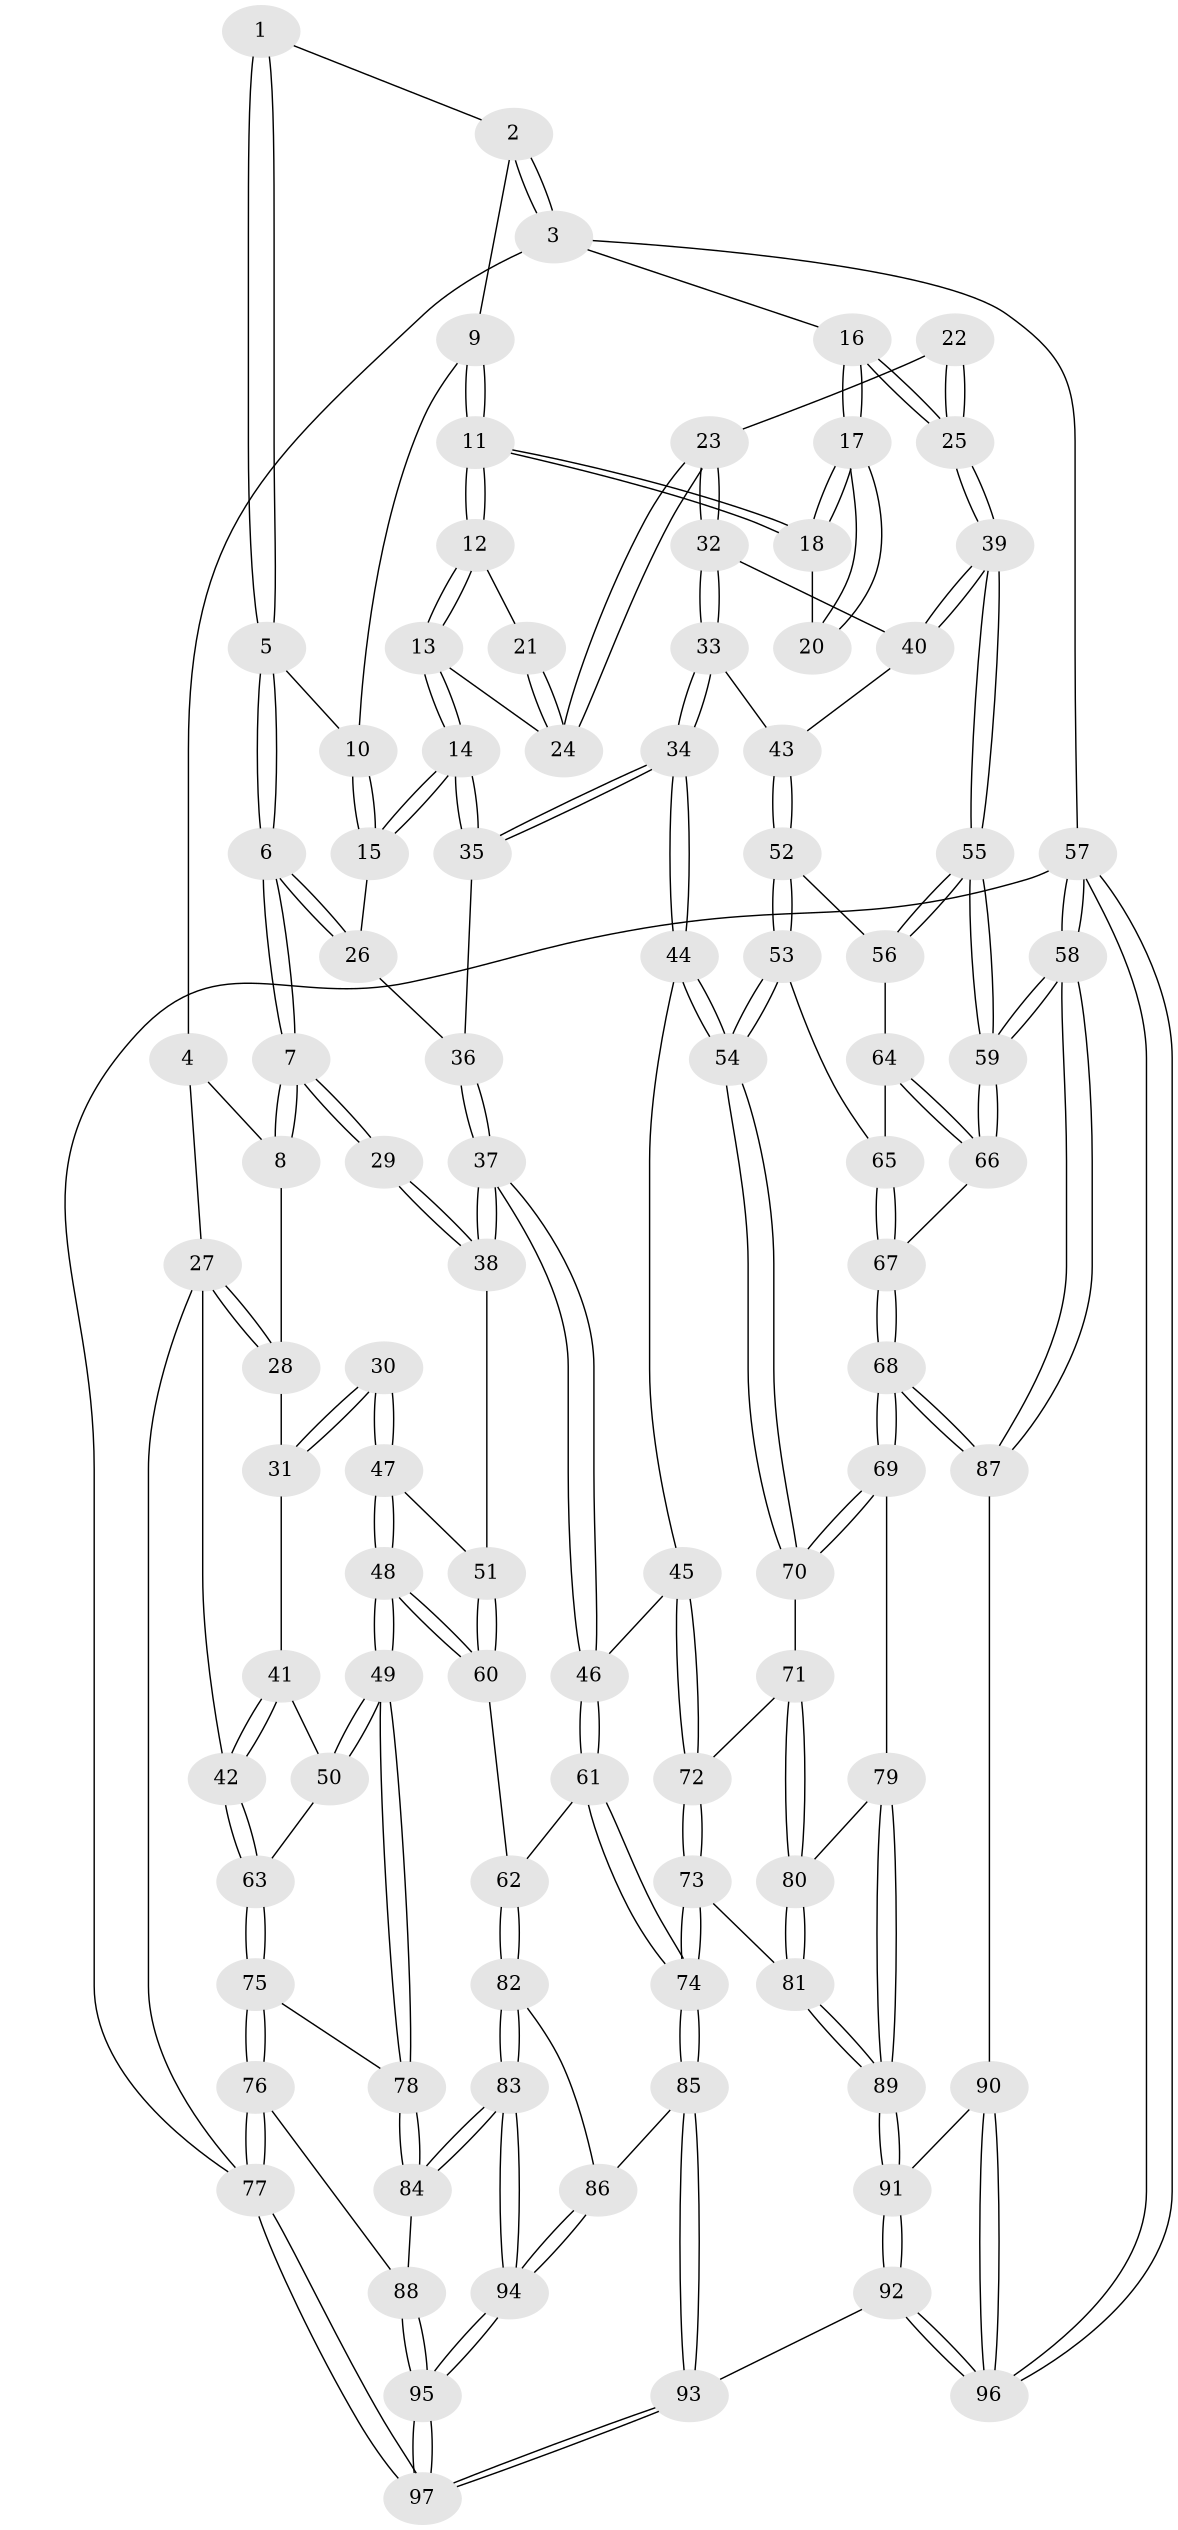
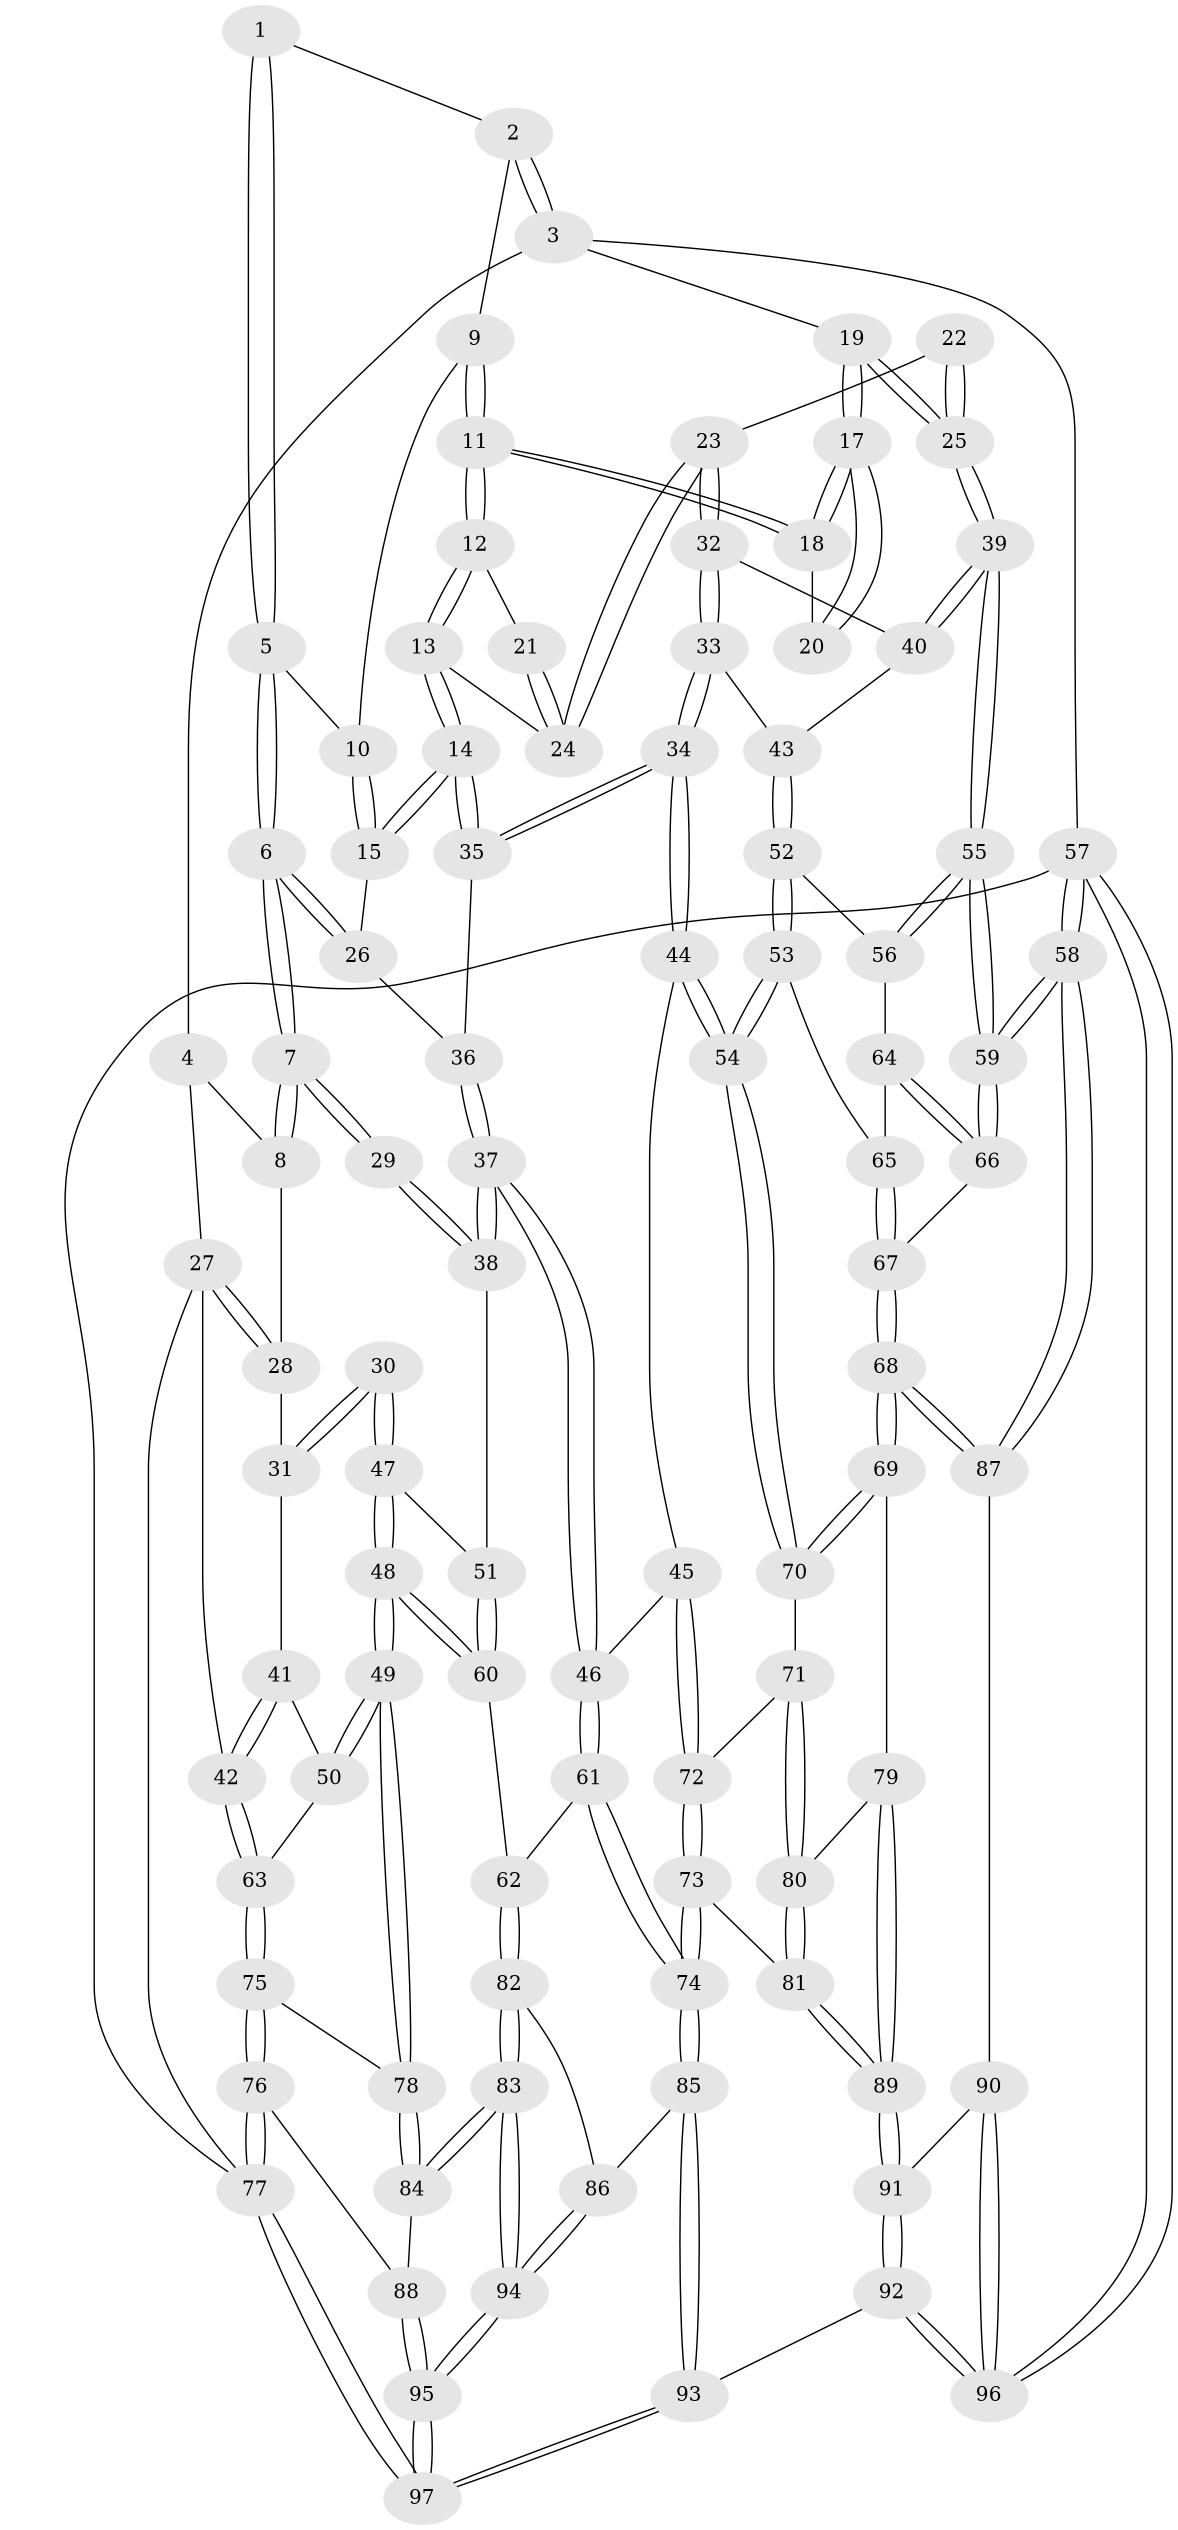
node "16": label "16" -> "19"
